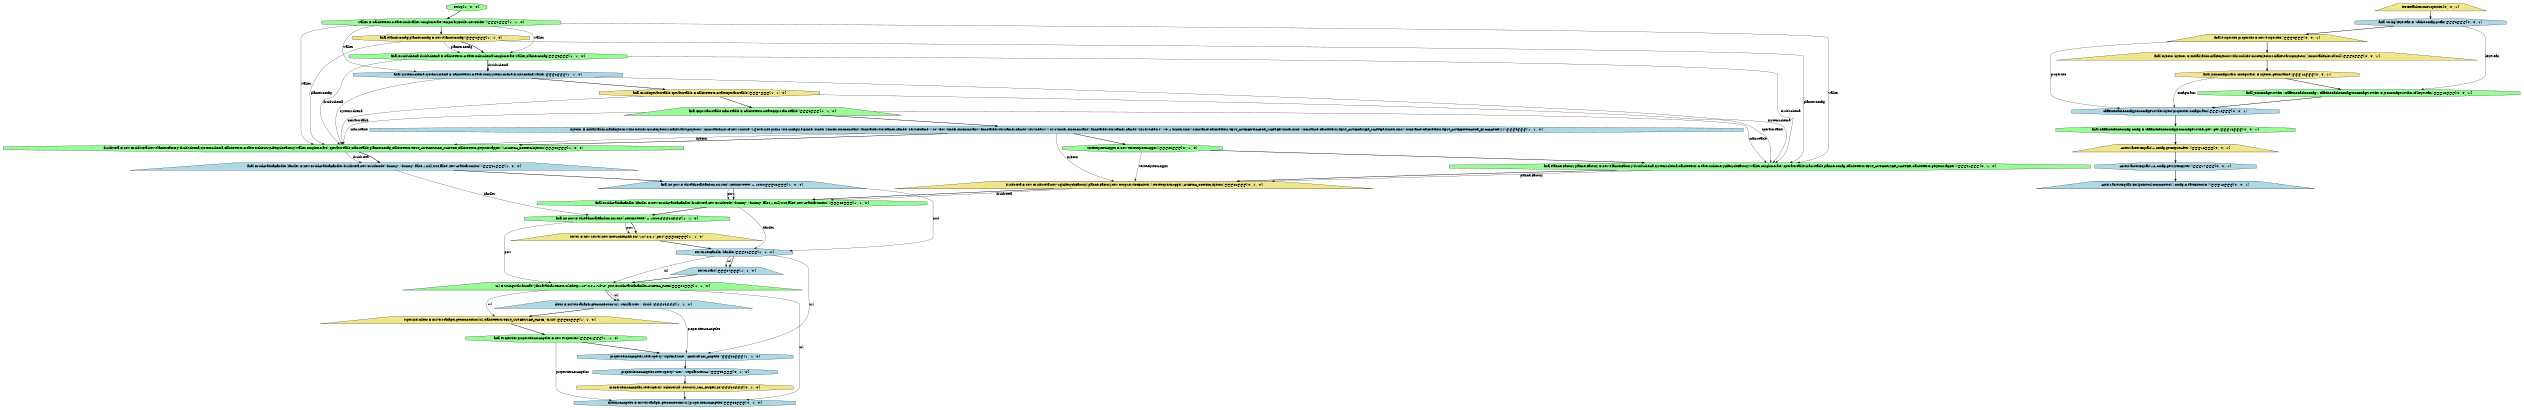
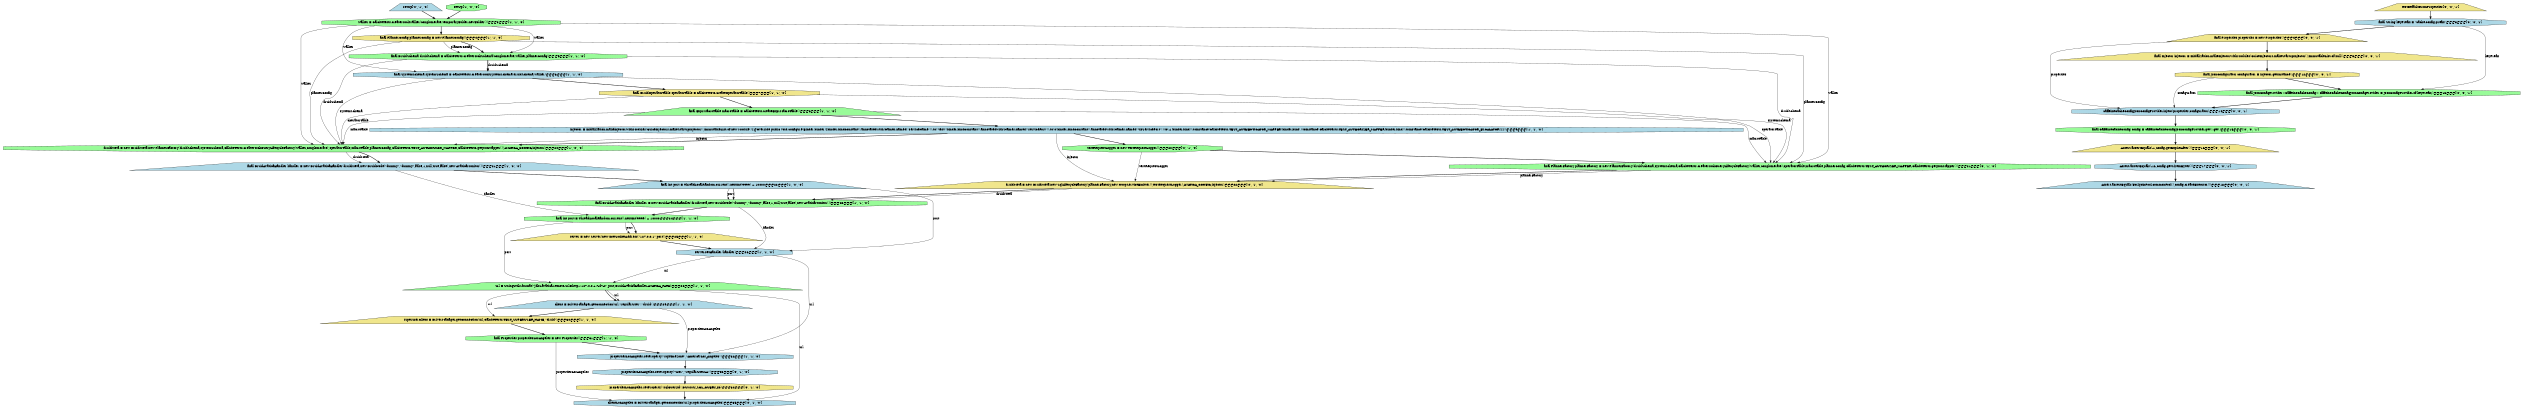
node "setUp['0', '1', '0']": added
node "server.start()@@@27@@@['1', '1', '0']": removed
